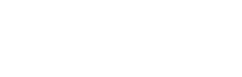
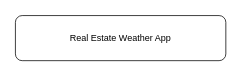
node "Real Estate Weather App": added
